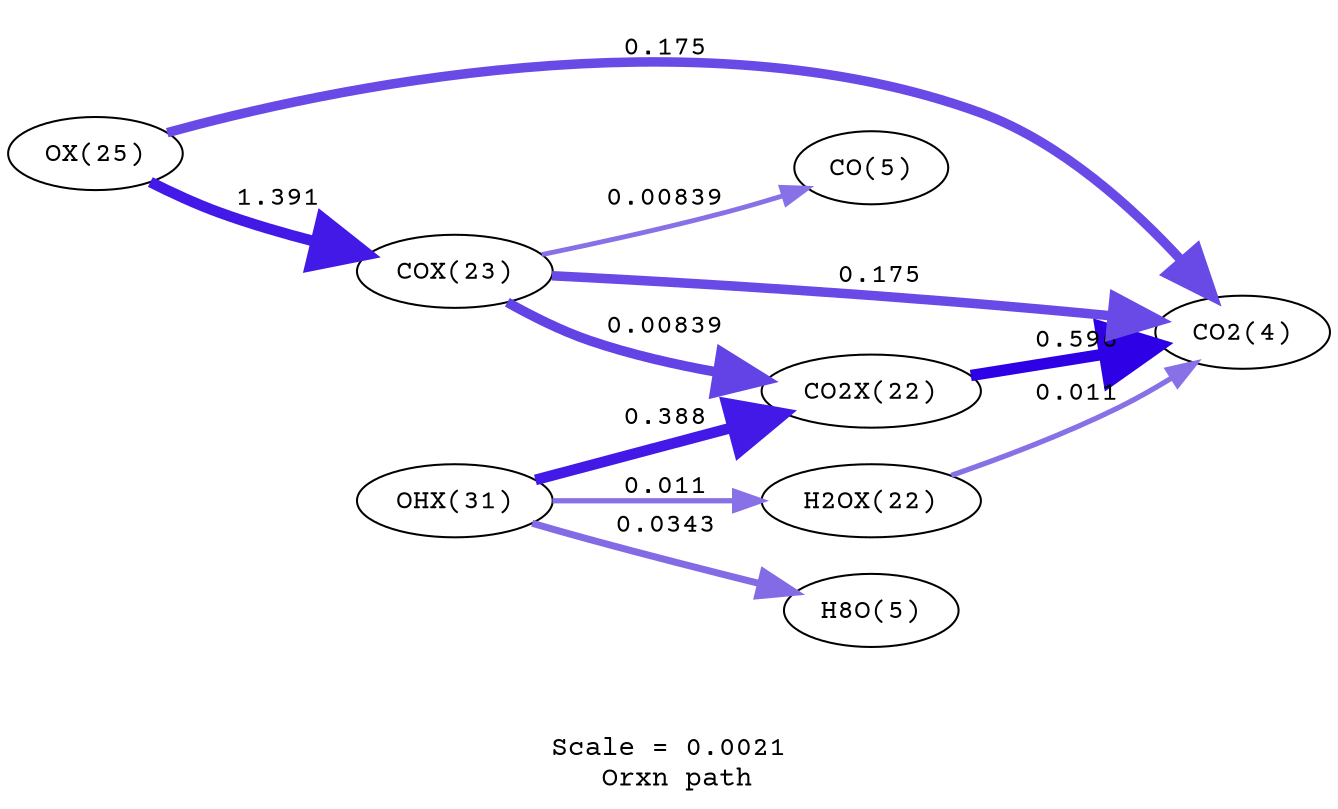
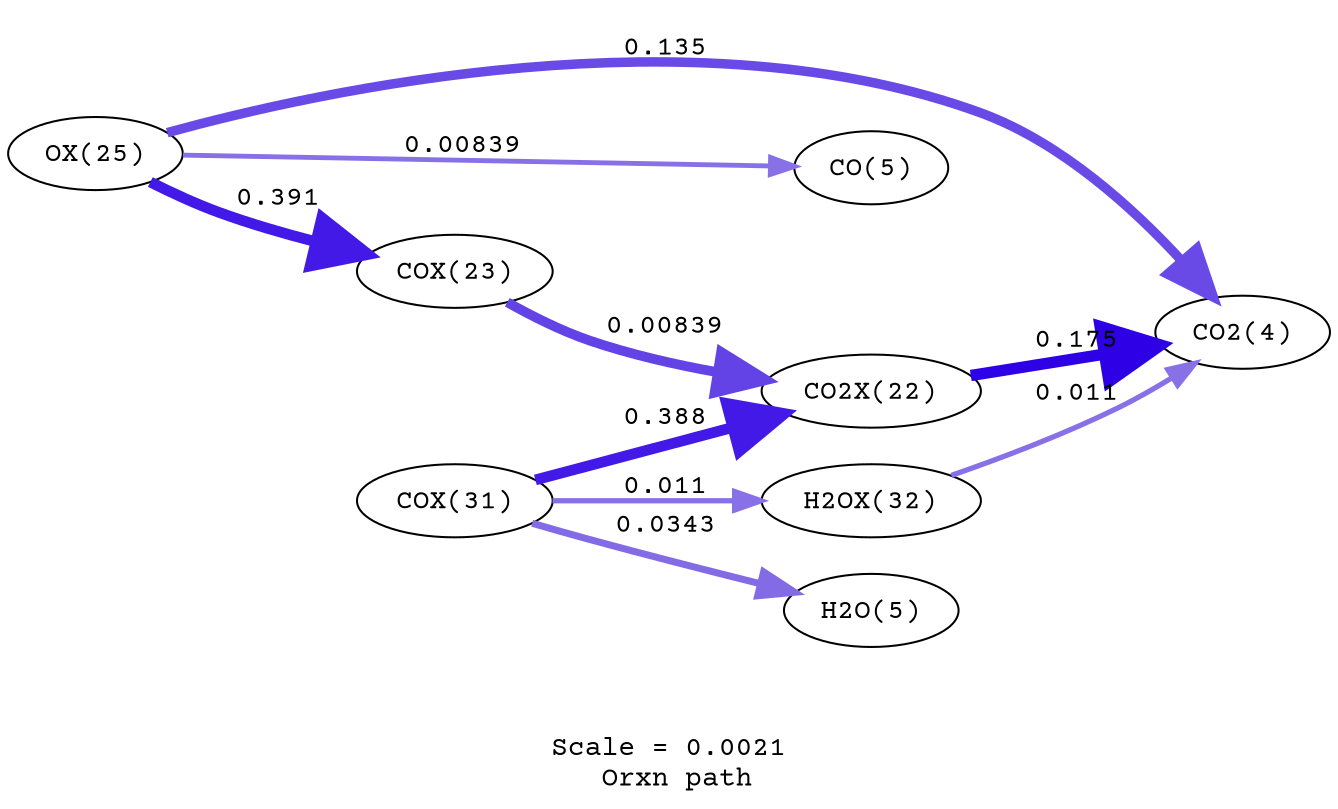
edge "OX(25)" -> "CO2(4)": label " 0.175" -> " 0.135"
edge "OX(25)" -> "COX(23)": label " 1.391" -> " 0.391"
edge "COX(23)" -> "CO(5)": now "OX(25)" -> "CO(5)"
edge "COX(23)" -> "CO2(4)": removed, label "0.175"
edge "CO2X(22)" -> "CO2(4)": label " 0.596" -> " 0.175"
node "OHX(31)": label "OHX(31)" -> "COX(31)"
node "H2OX(22)": label "H2OX(22)" -> "H2OX(32)"
node "H8O(5)": label "H8O(5)" -> "H2O(5)"
